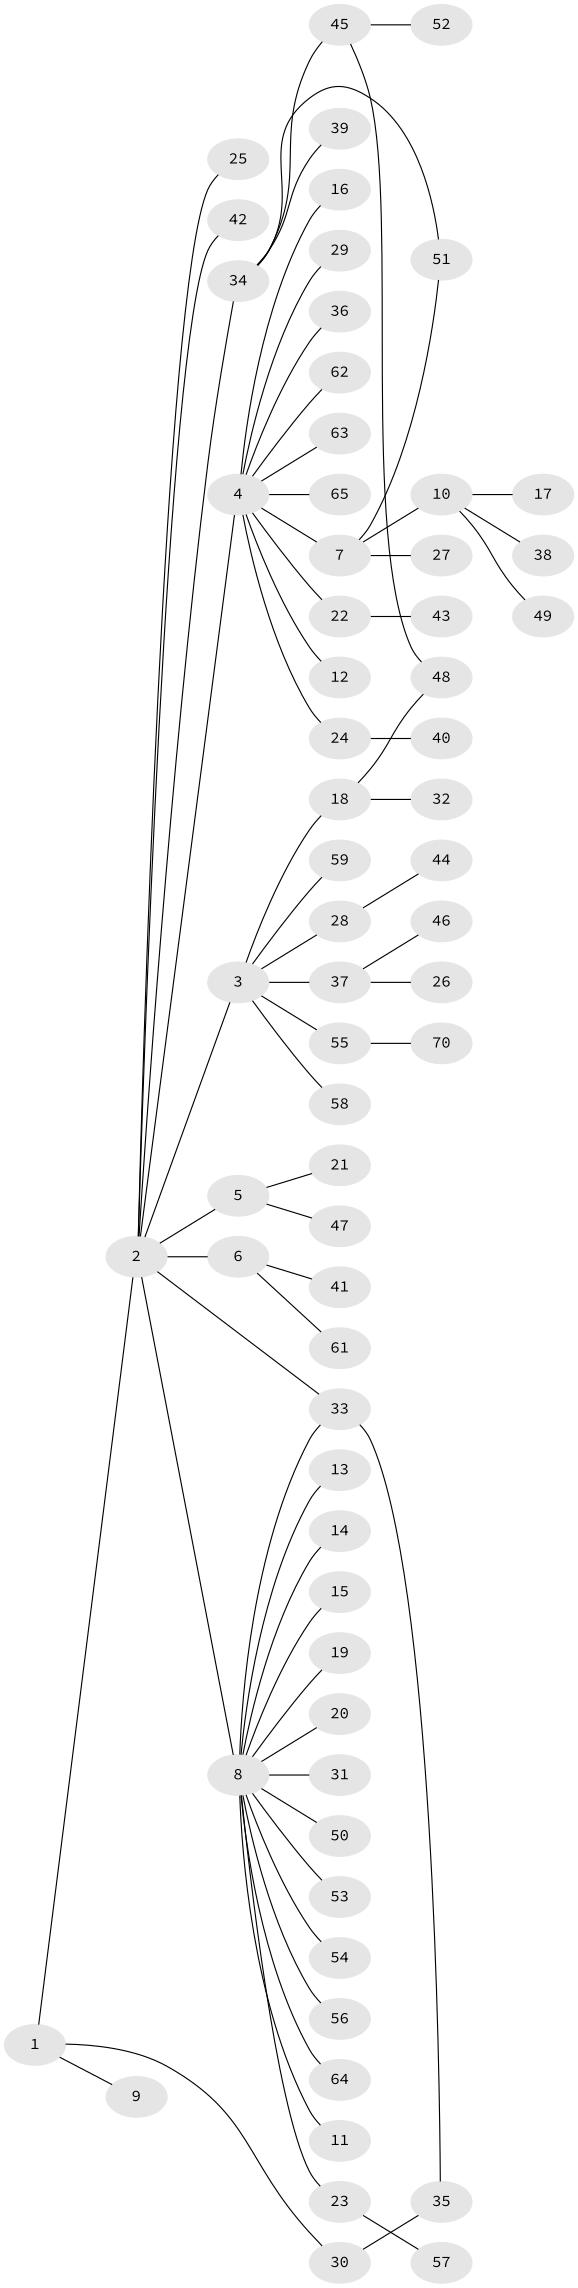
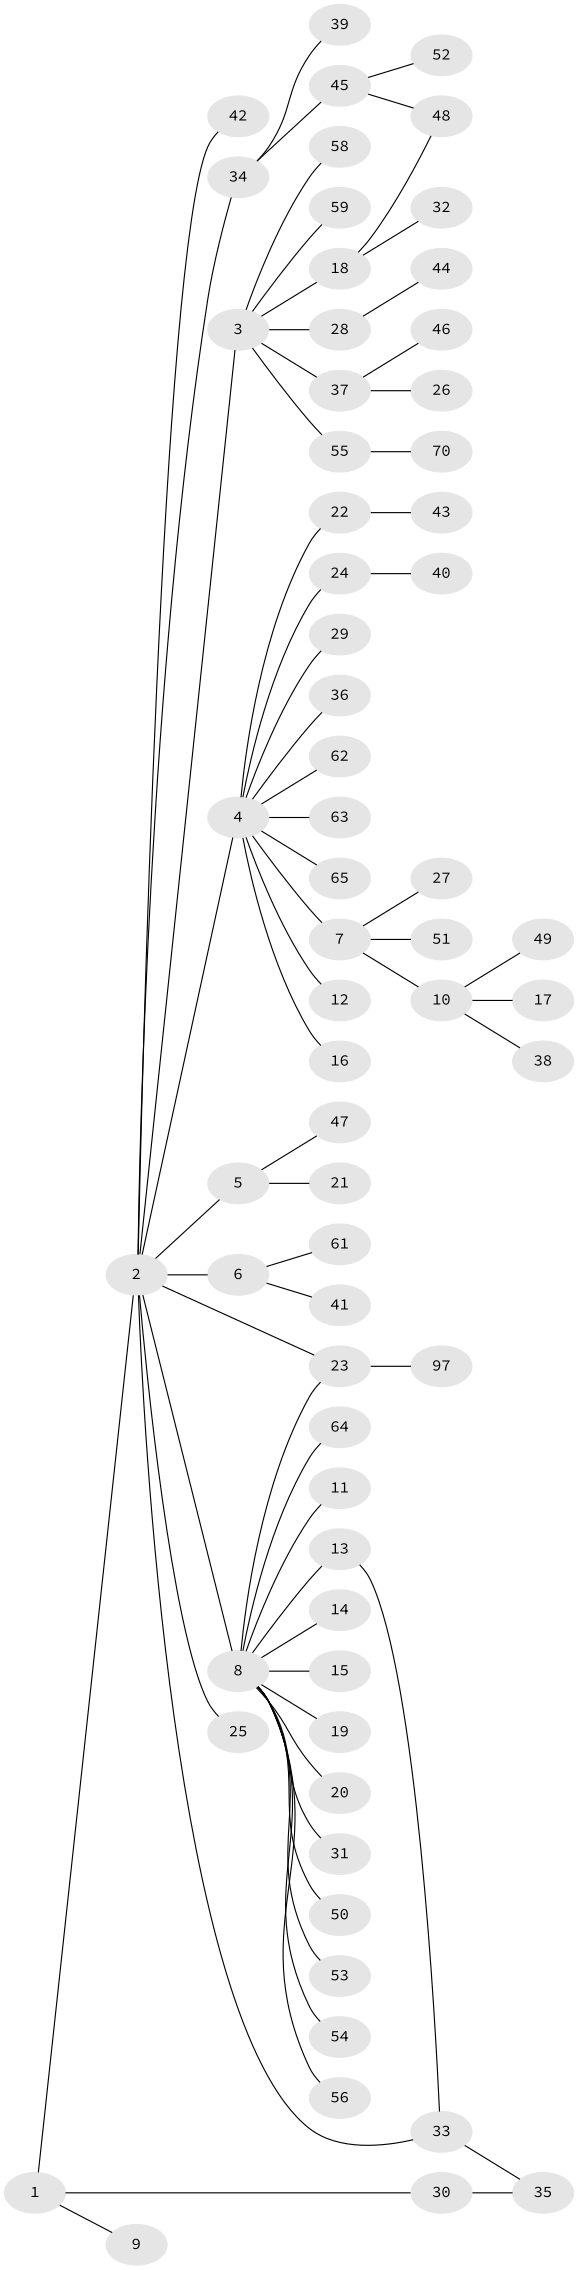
edge "51" -- "34": removed
edge "2" -- "23": added
edge "33" -- "8": now "33" -- "13"
node "57": label "57" -> "97"
